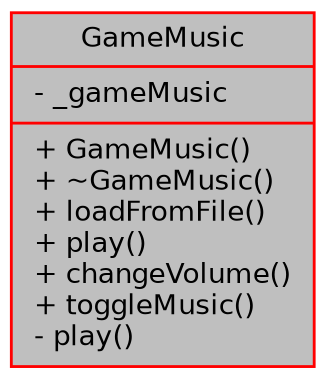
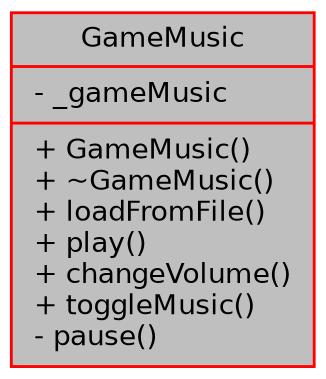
node "GameMusic": text "- play()" -> "- pause()"
